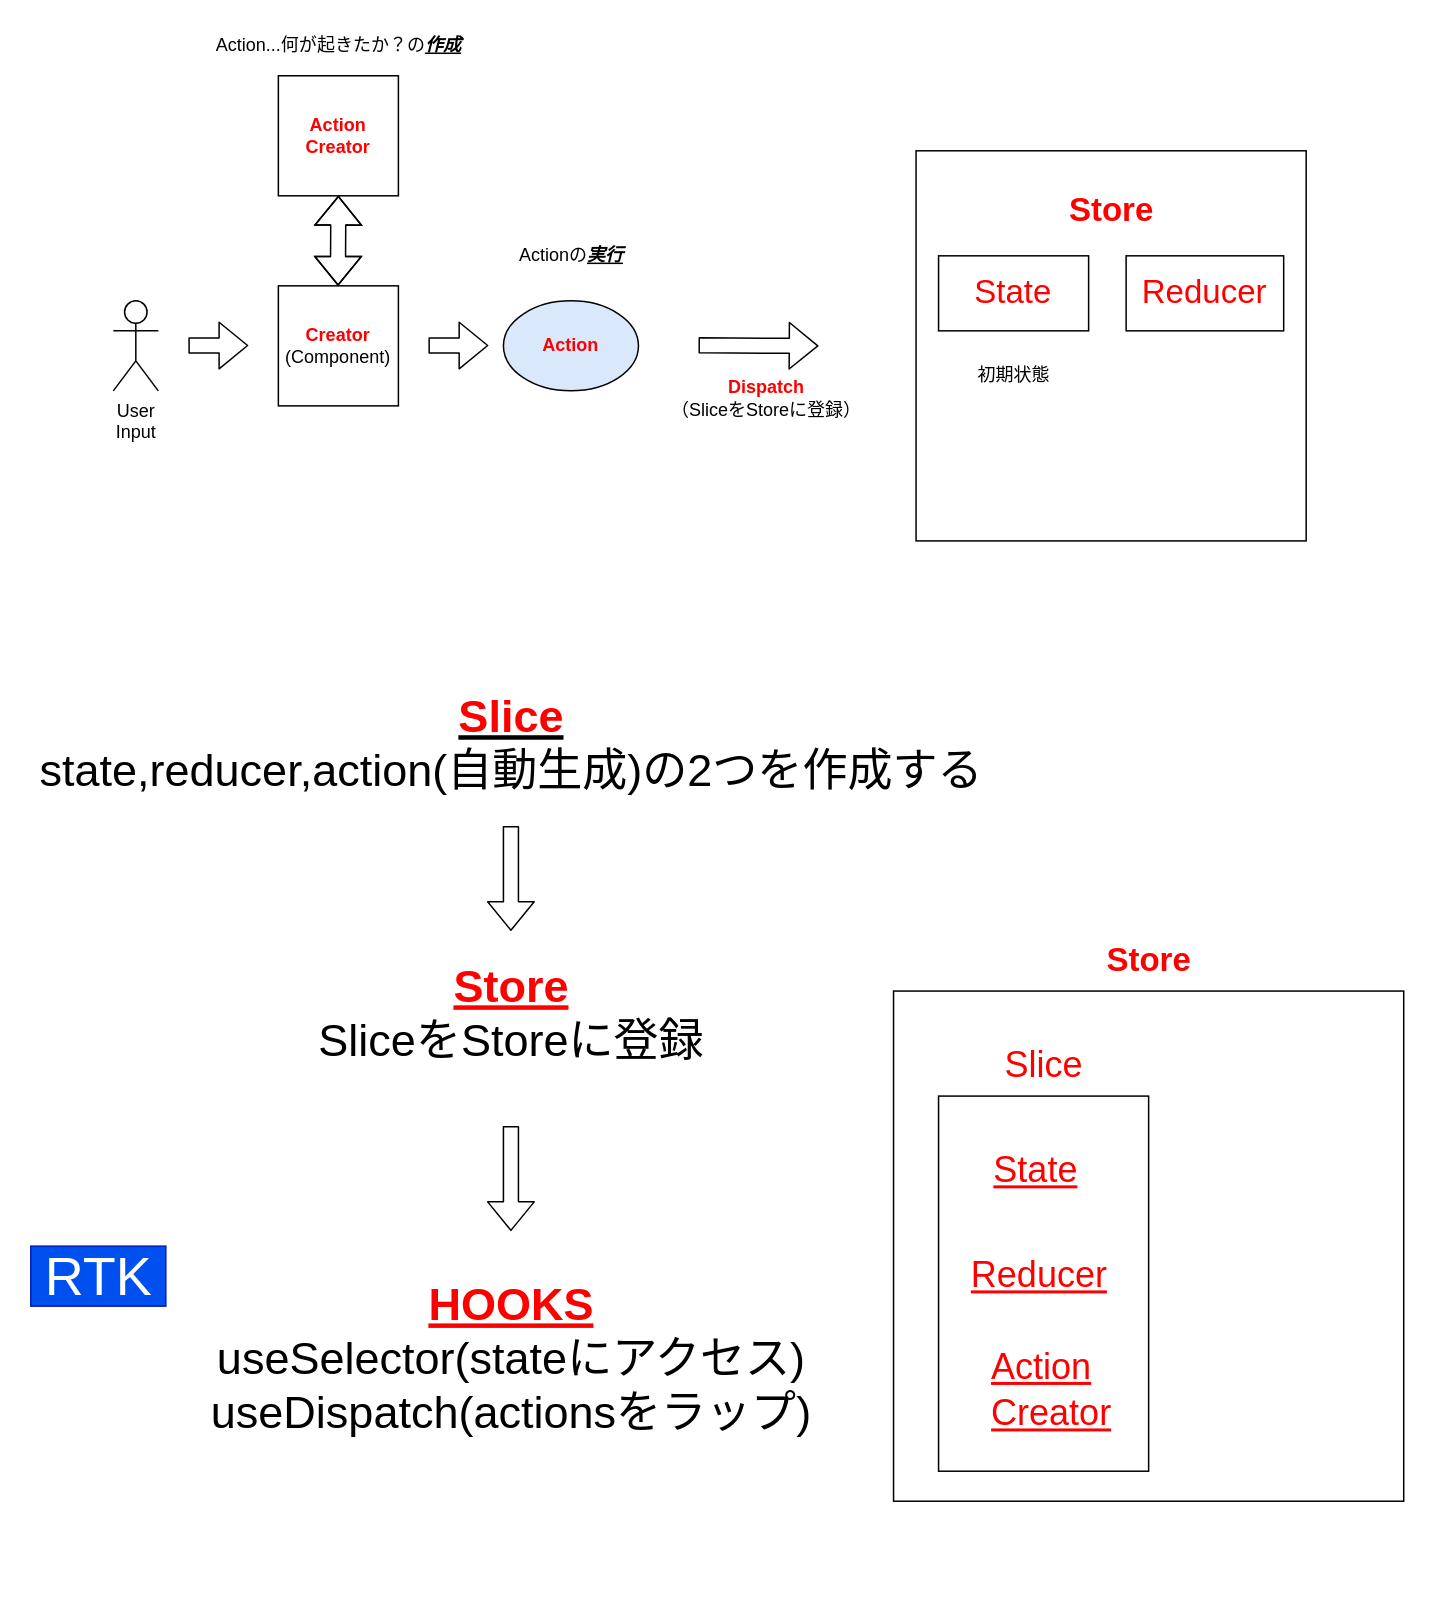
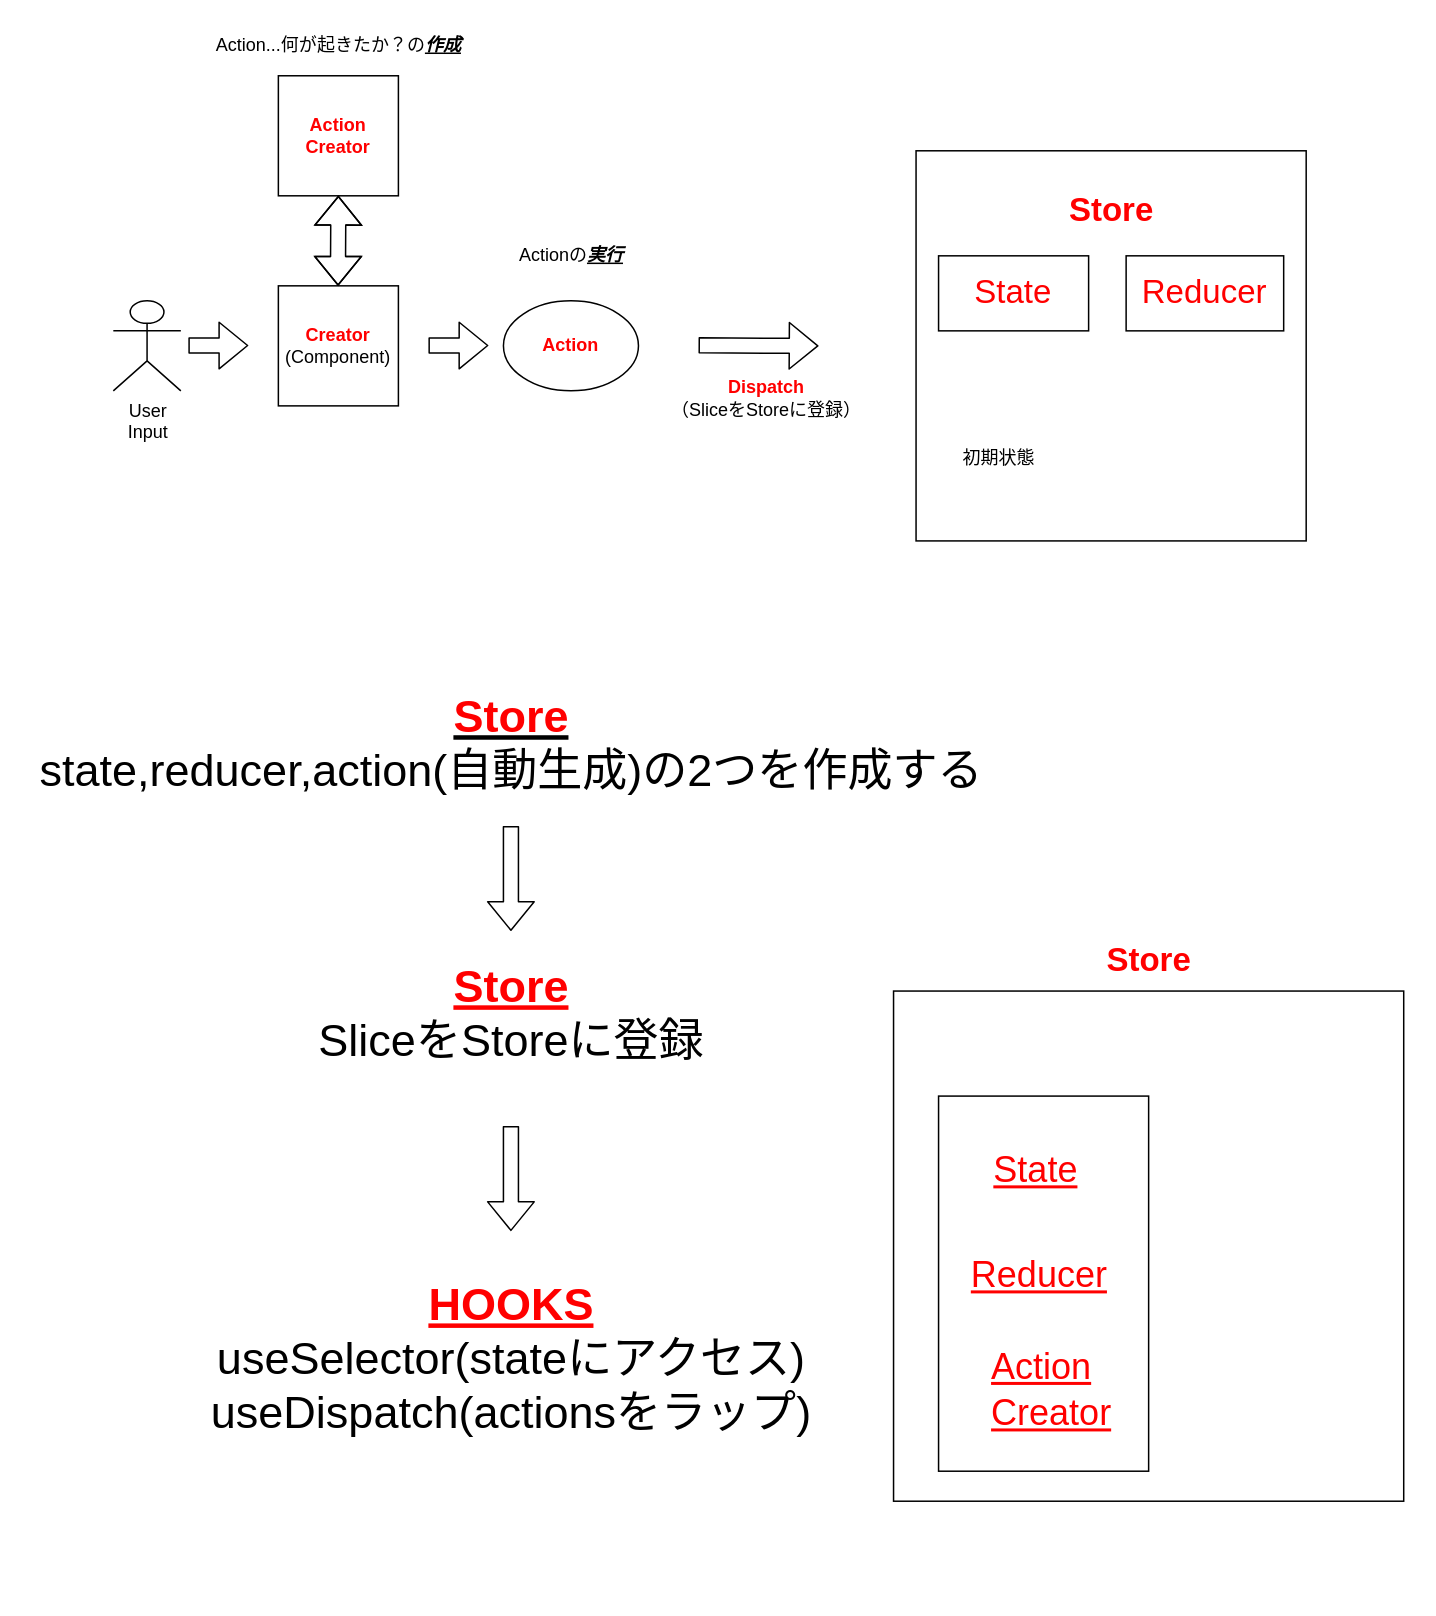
node "User Input": size 45x90 -> 68x90
node "Action": fillcolor #dae8fc -> #ffffff
node "初期状態": moved (1013, 376) -> (998, 458)
node "Slice state,reducer,action(自動生成)の2つを作成する": label "Slice state,reducer,action(自動生成)の2つを作成する" -> "Store state,reducer,action(自動生成)の2つを作成する"
node "Slice": removed
node "RTK": removed
